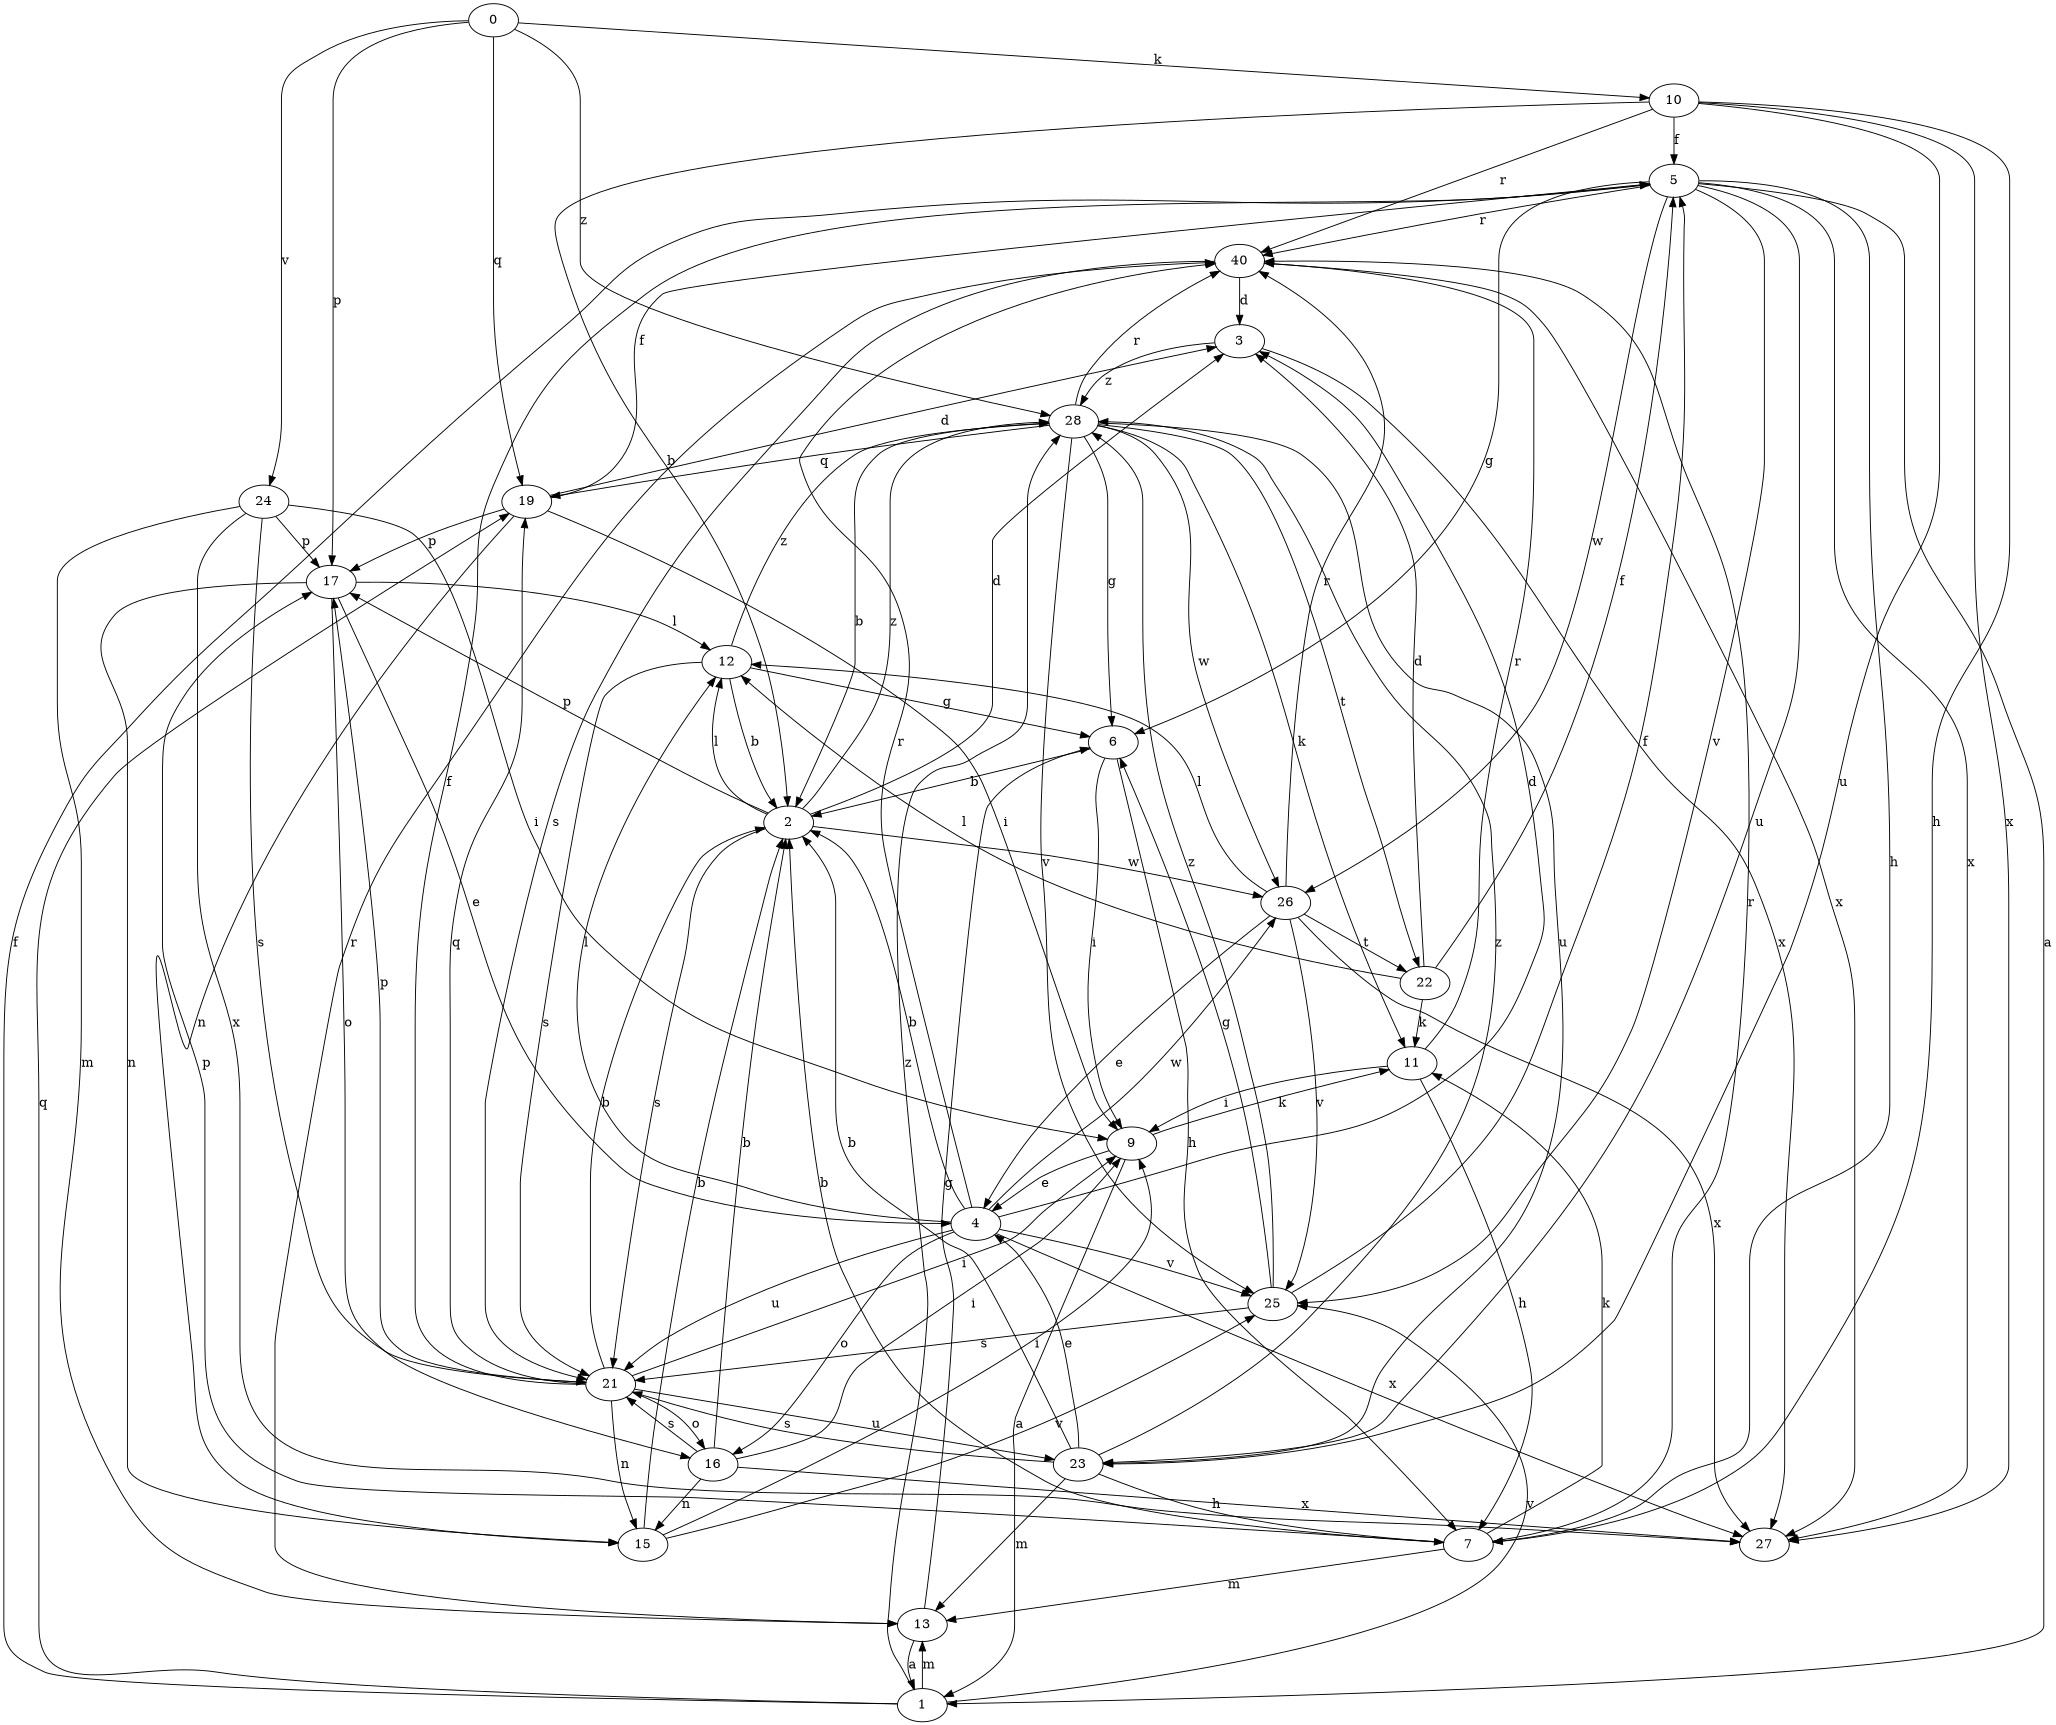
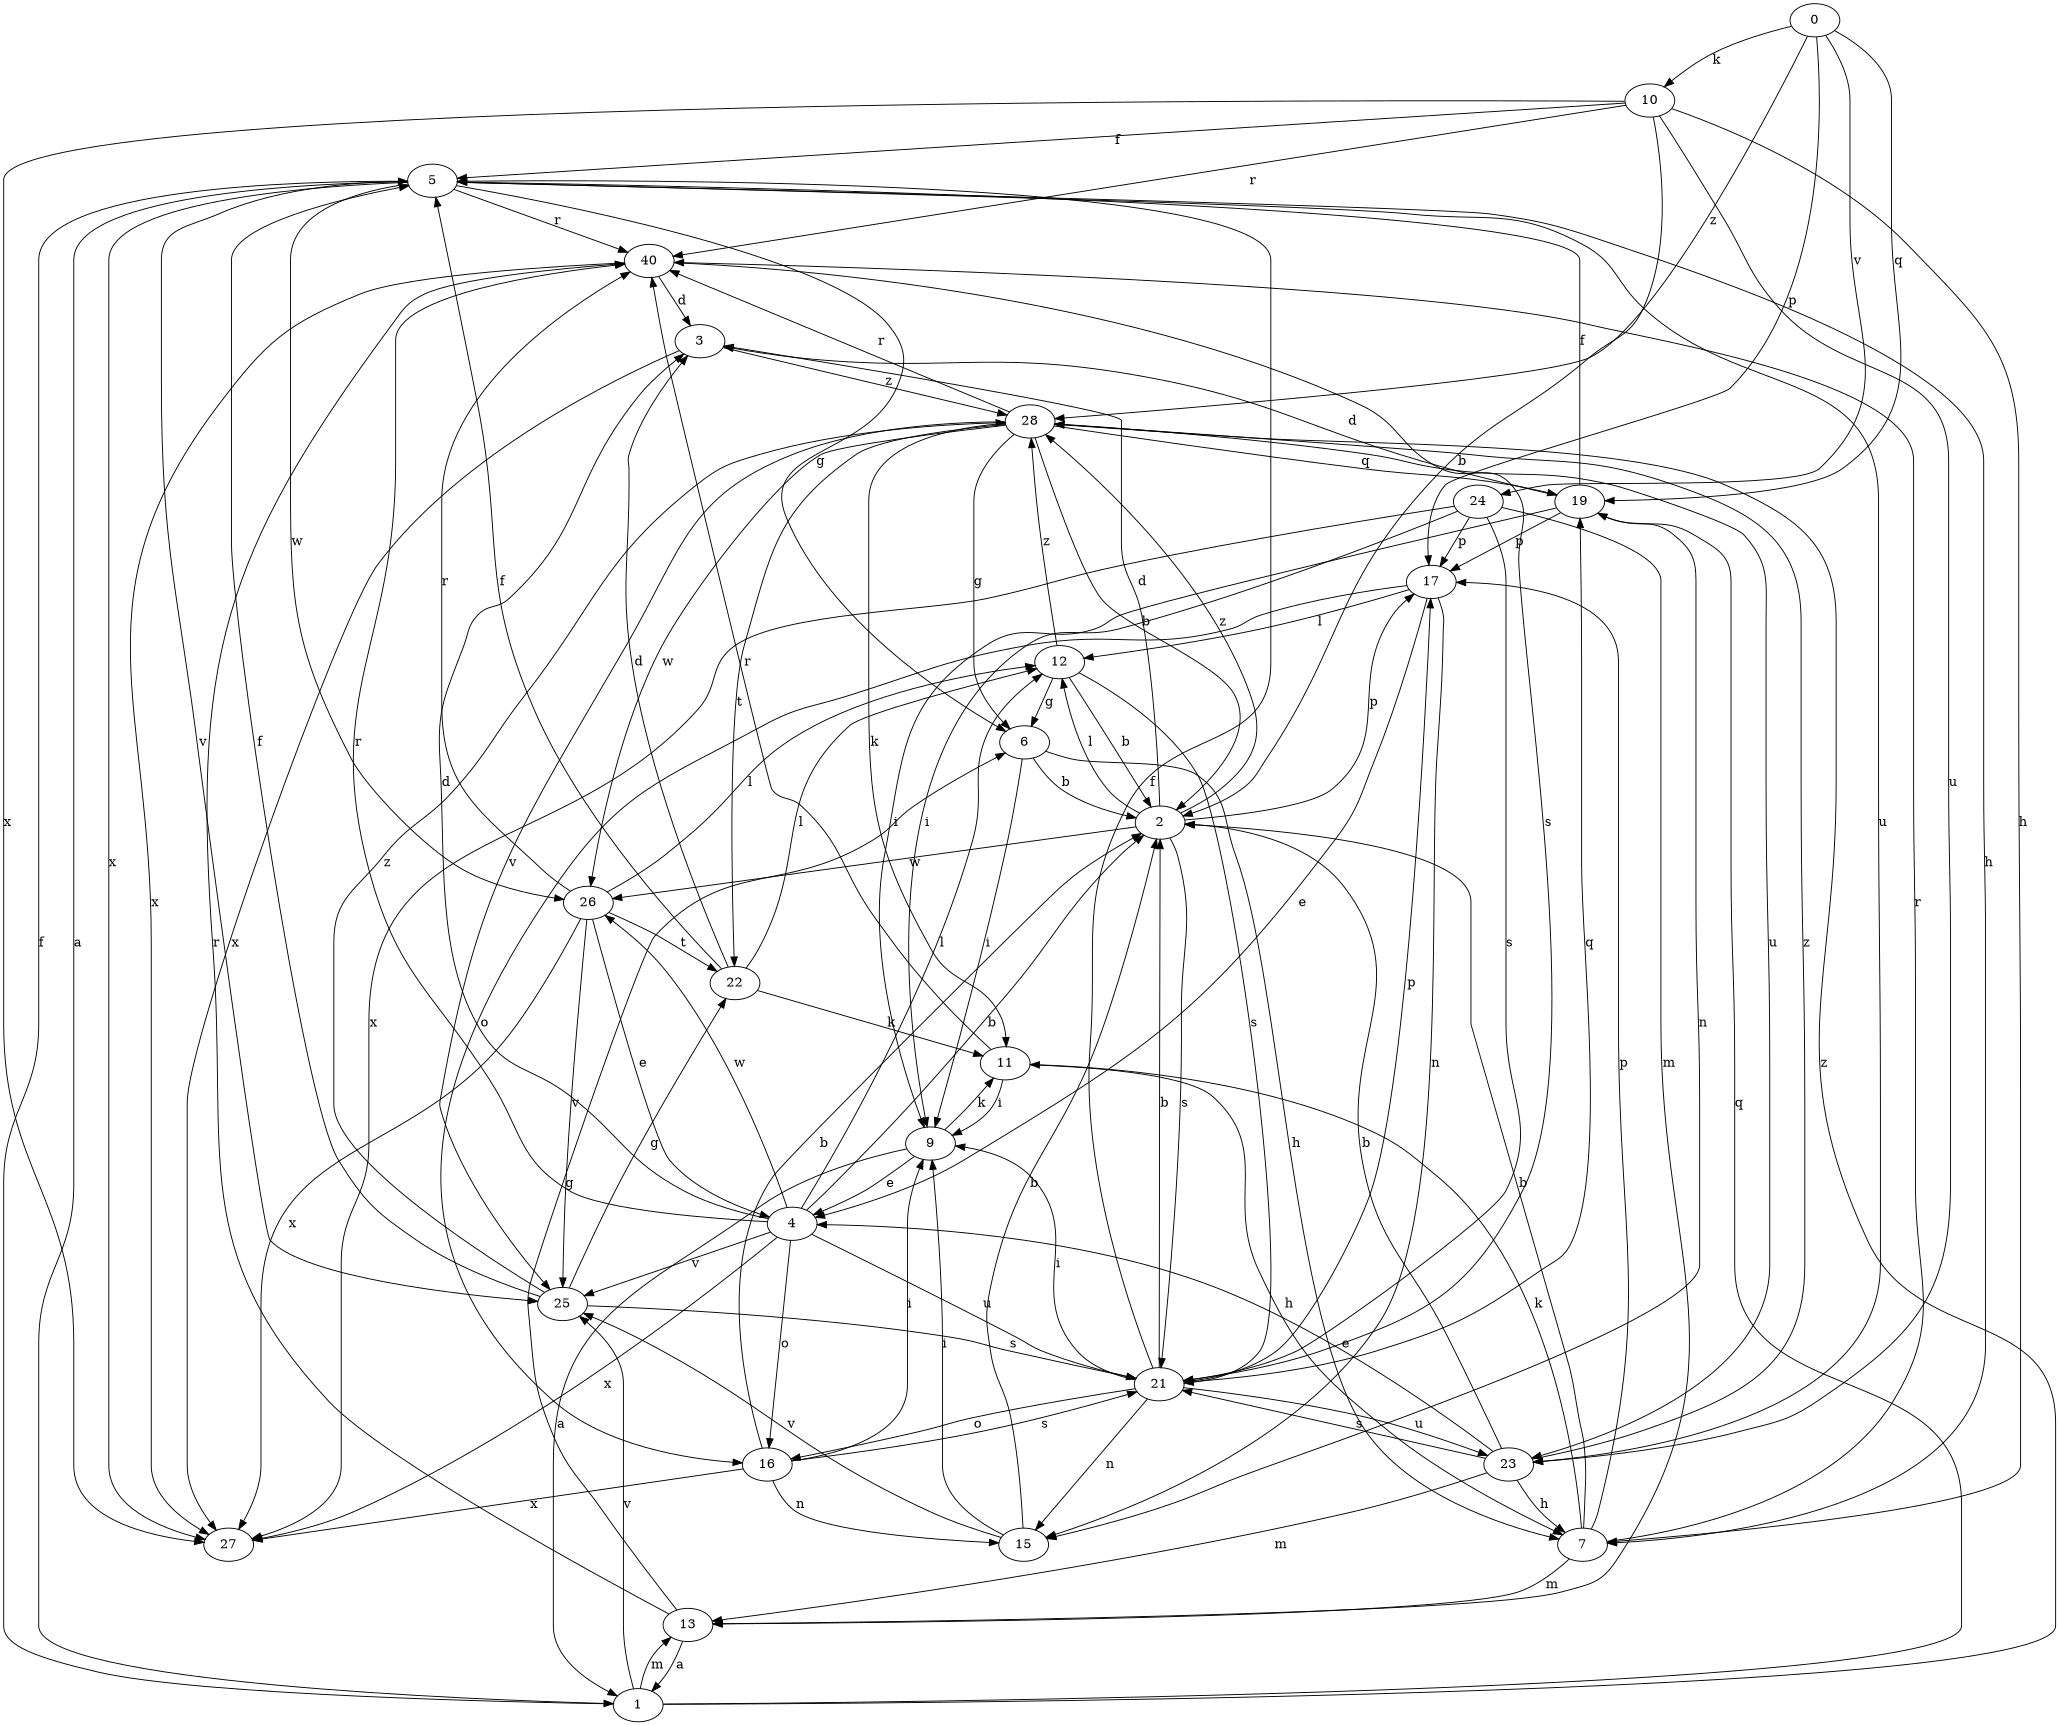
edge "25" -> "6": now "25" -> "22"
